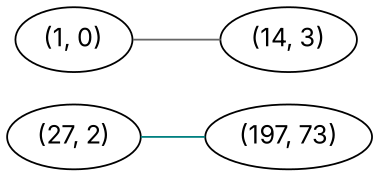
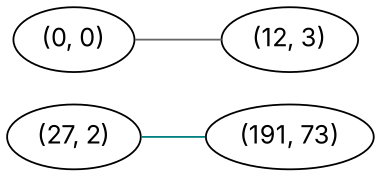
node "(1, 0)": label "(1, 0)" -> "(0, 0)"
node "(14, 3)": label "(14, 3)" -> "(12, 3)"
node "(197, 73)": label "(197, 73)" -> "(191, 73)"
